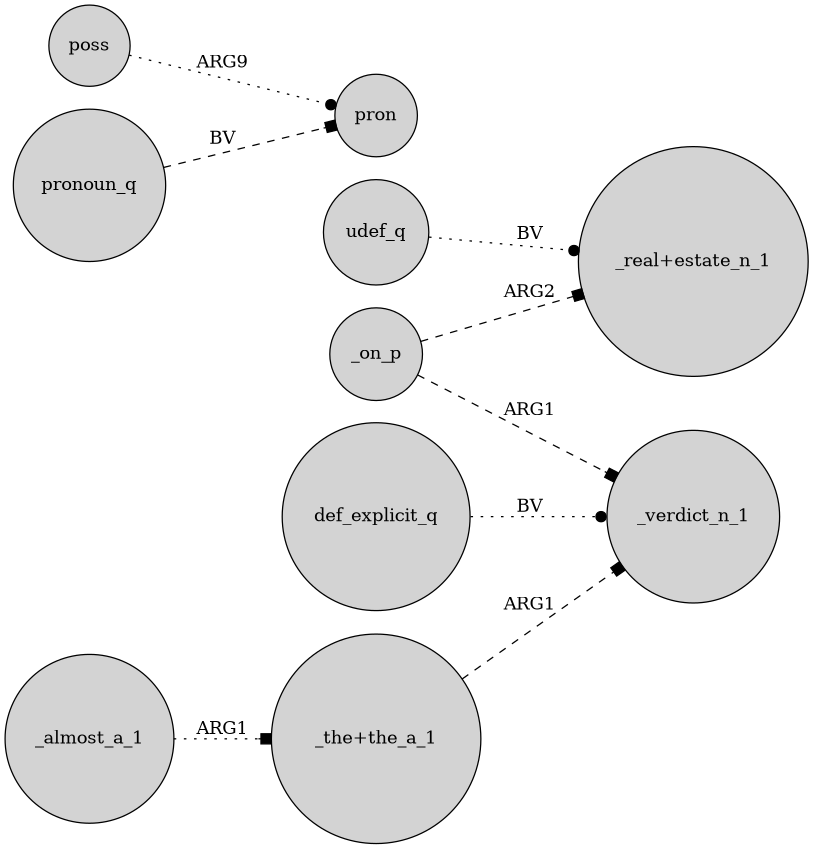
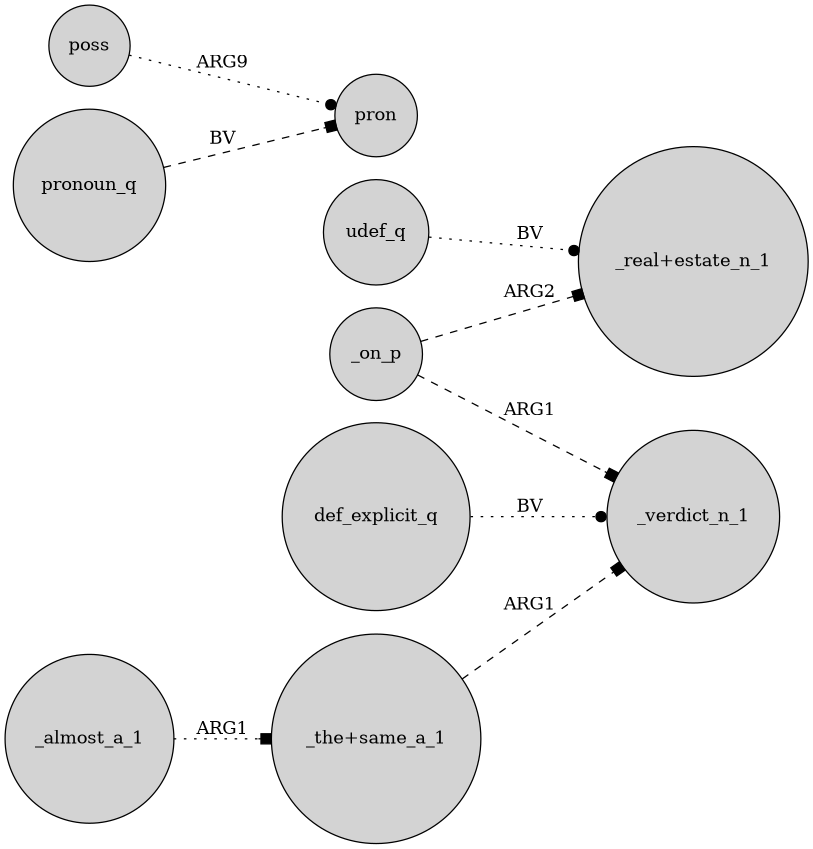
node "_the+the_a_1": label "_the+the_a_1" -> "_the+same_a_1"
